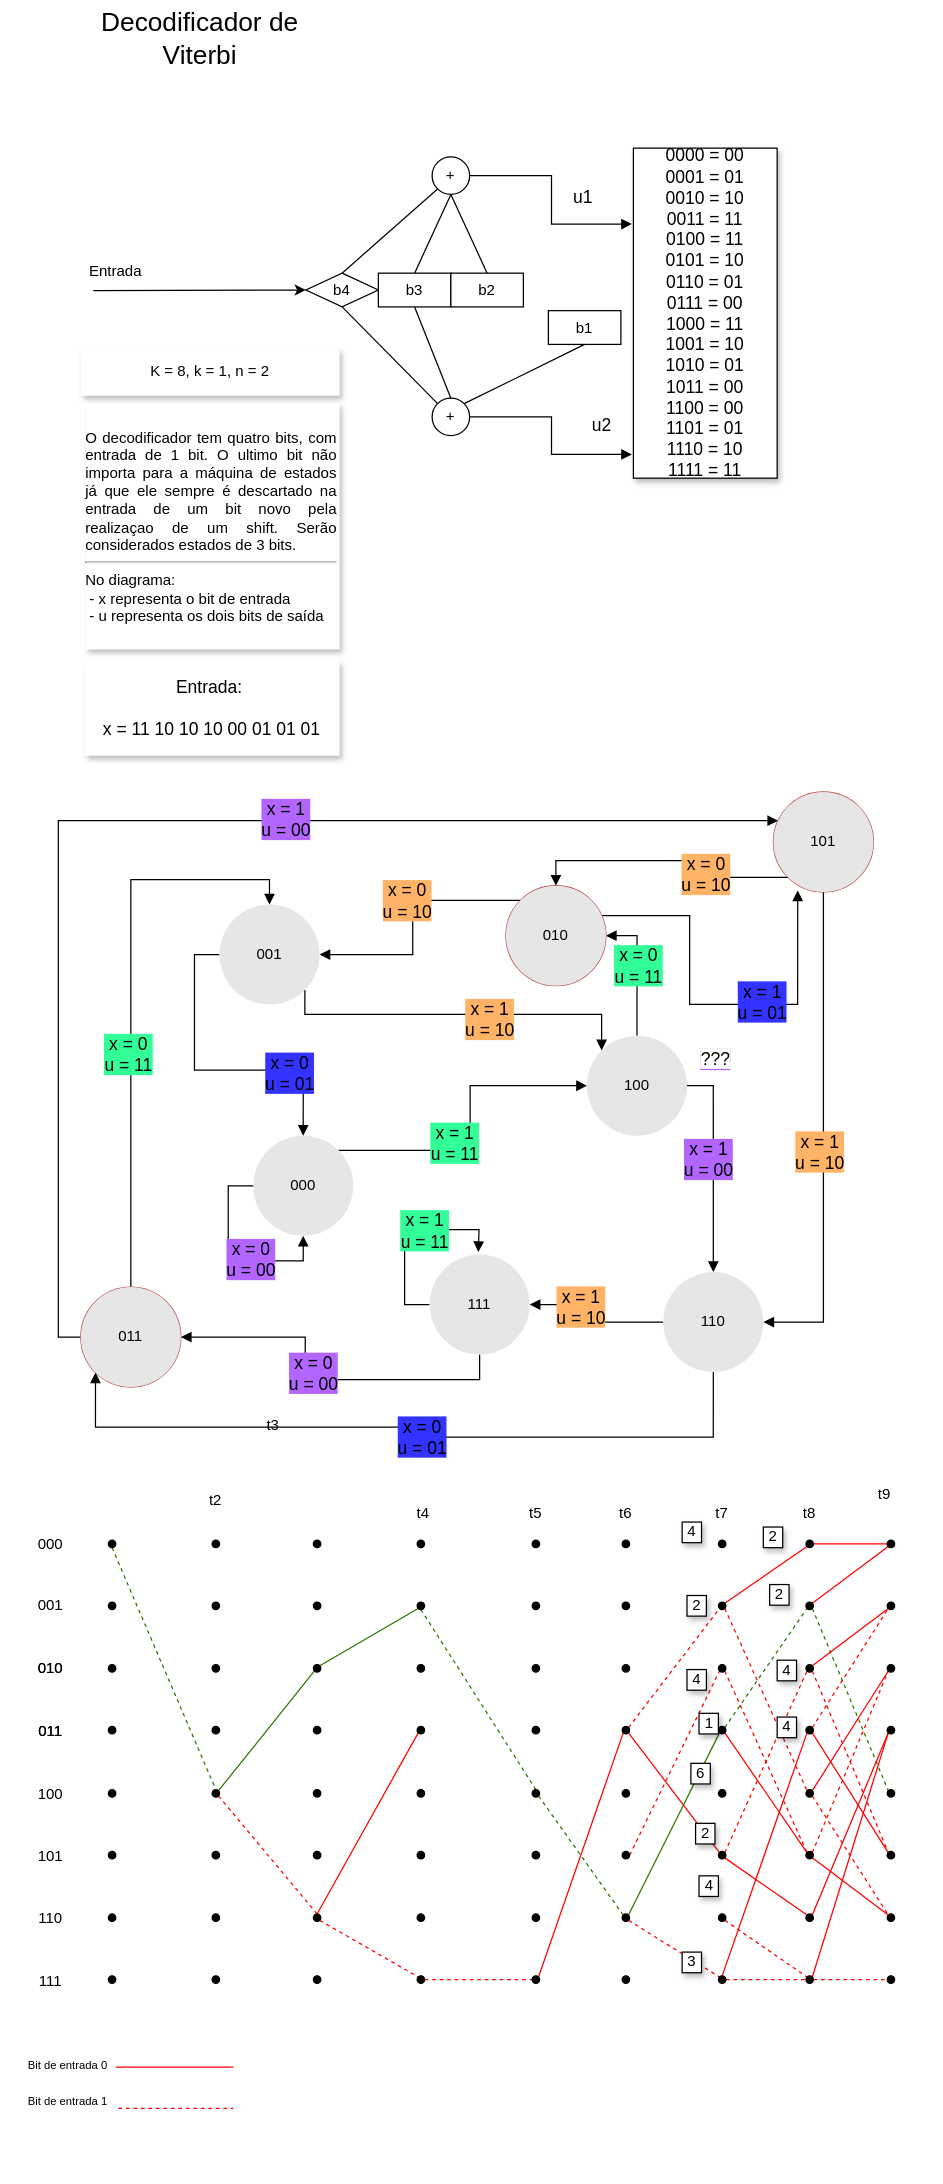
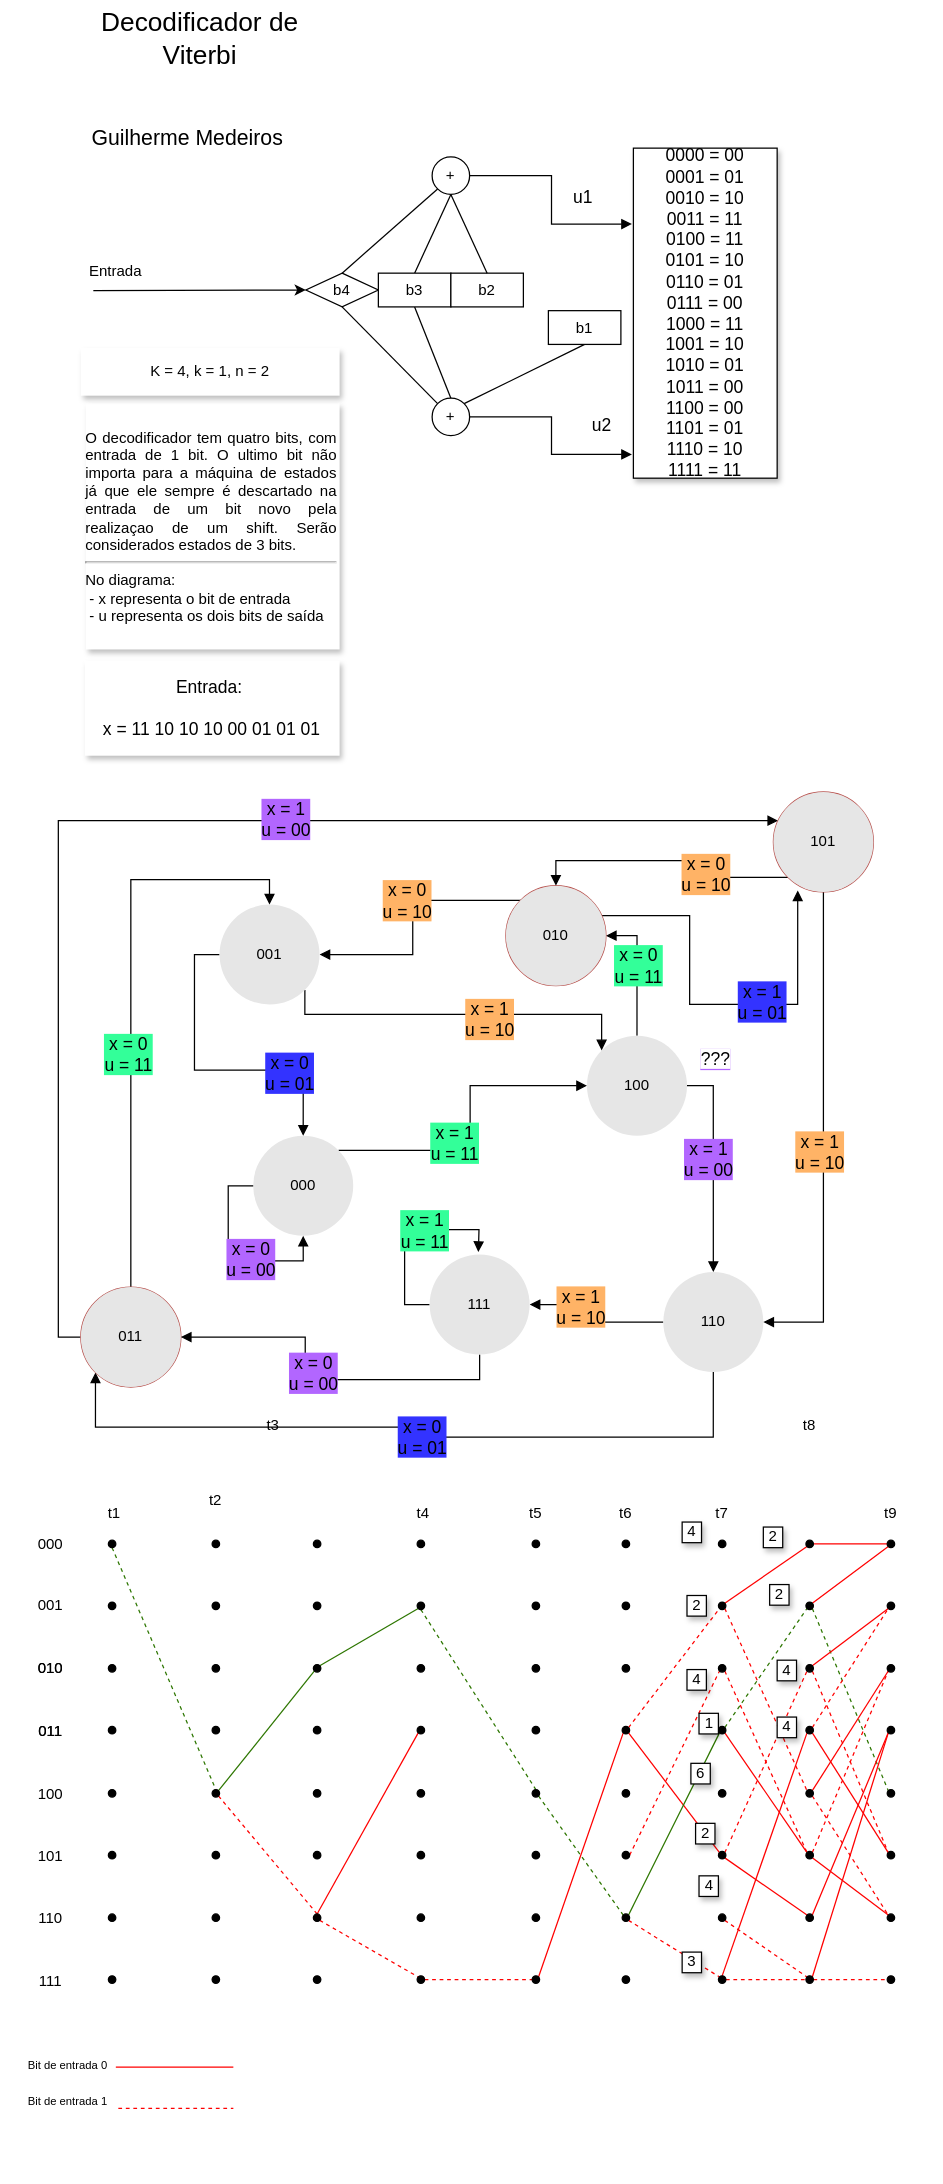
node "Guilherme Medeiros": added
node "K = 8, k = 1, n = 2": label "K = 8, k = 1, n = 2" -> "K = 4, k = 1, n = 2"
node "t9": moved (884, 1494) -> (891, 1513)
node "t1": added
node "t8": moved (809, 1513) -> (809, 1426)
